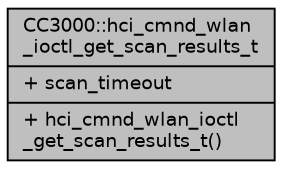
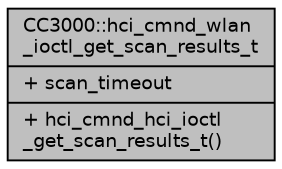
node "CC3000::hci_cmnd_wlan": text "+ hci_cmnd_wlan_ioctl" -> "+ hci_cmnd_hci_ioctl"
